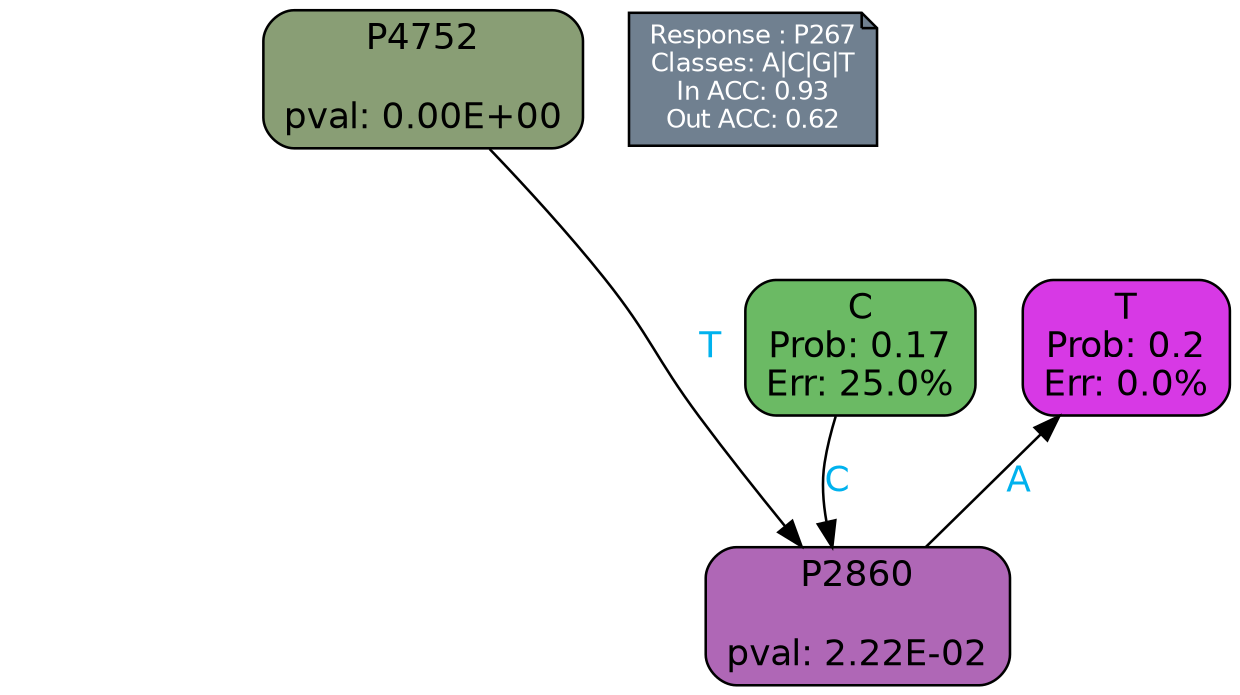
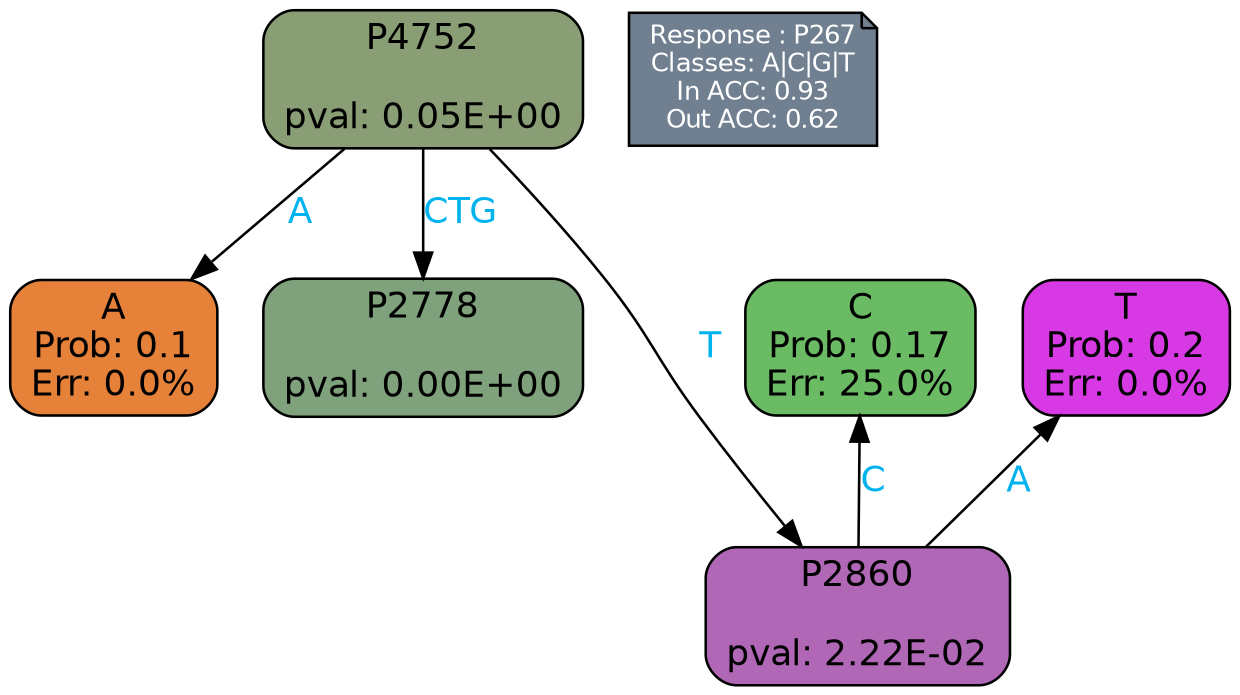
node "P4752 pval: 0.00E+00": label "P4752 pval: 0.00E+00" -> "P4752 pval: 0.05E+00"
node "A Prob: 0.1 Err: 0.0%": added
node "P2778 pval: 0.00E+00": added
edge "C Prob: 0.17 Err: 25.0%" -> "P2860 pval: 2.22E-02": reversed
